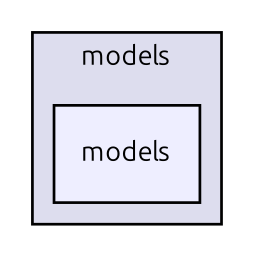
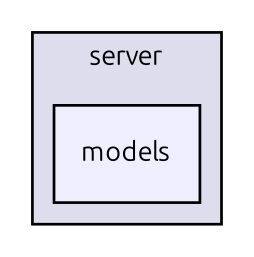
cluster "models": label "models" -> "server"
